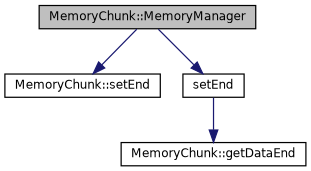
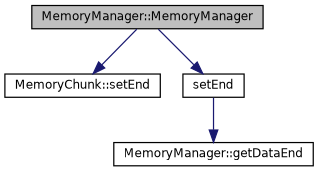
node "MemoryChunk::MemoryManager": label "MemoryChunk::MemoryManager" -> "MemoryManager::MemoryManager"
node "MemoryChunk::getDataEnd": label "MemoryChunk::getDataEnd" -> "MemoryManager::getDataEnd"
